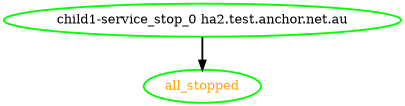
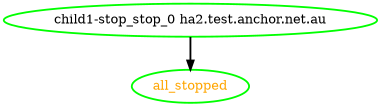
node "child1-service_stop_0 ha2.test.anchor.net.au": label "child1-service_stop_0 ha2.test.anchor.net.au" -> "child1-stop_stop_0 ha2.test.anchor.net.au"
